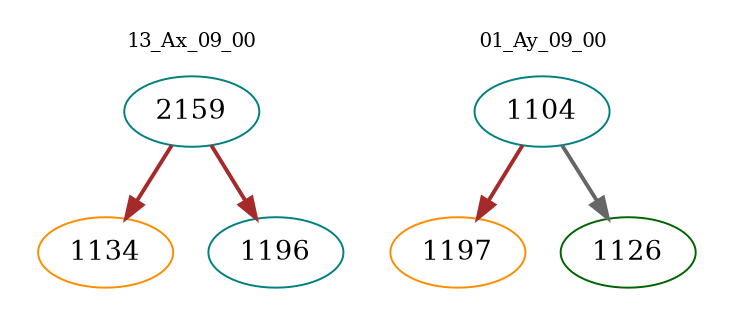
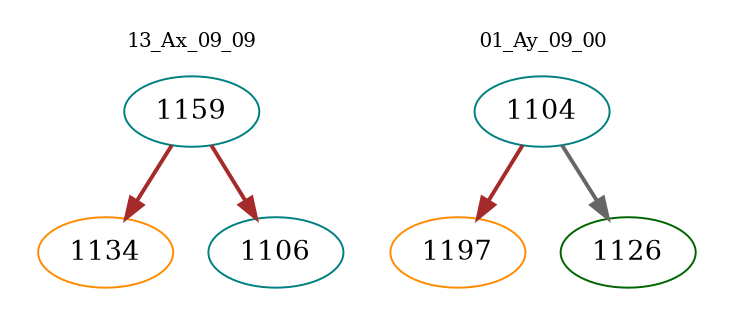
cluster "13_Ax_09_00": label "13_Ax_09_00" -> "13_Ax_09_09"
node "2159": label "2159" -> "1159"
node "1196": label "1196" -> "1106"
